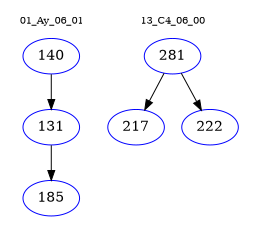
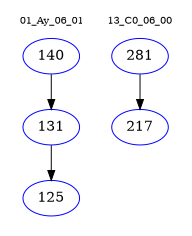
cluster "13_C4_06_00": label "13_C4_06_00" -> "13_C0_06_00"
node "222": removed
node "185": label "185" -> "125"
